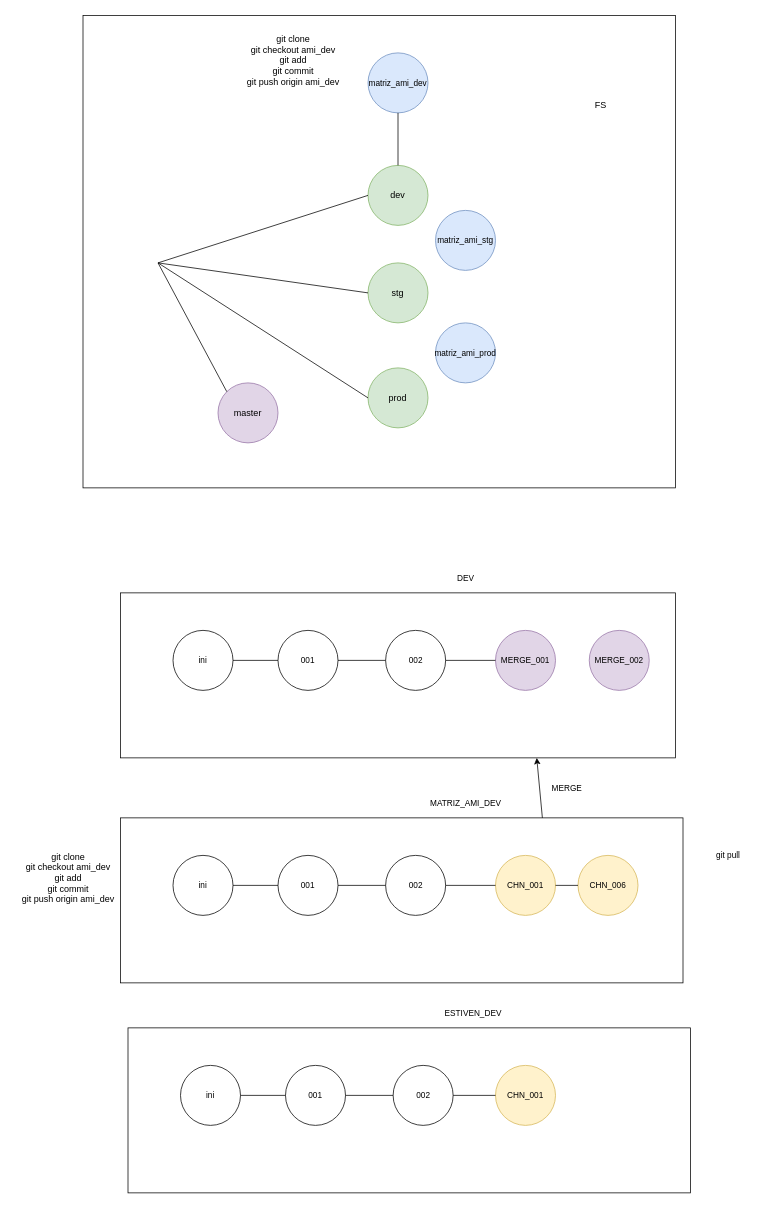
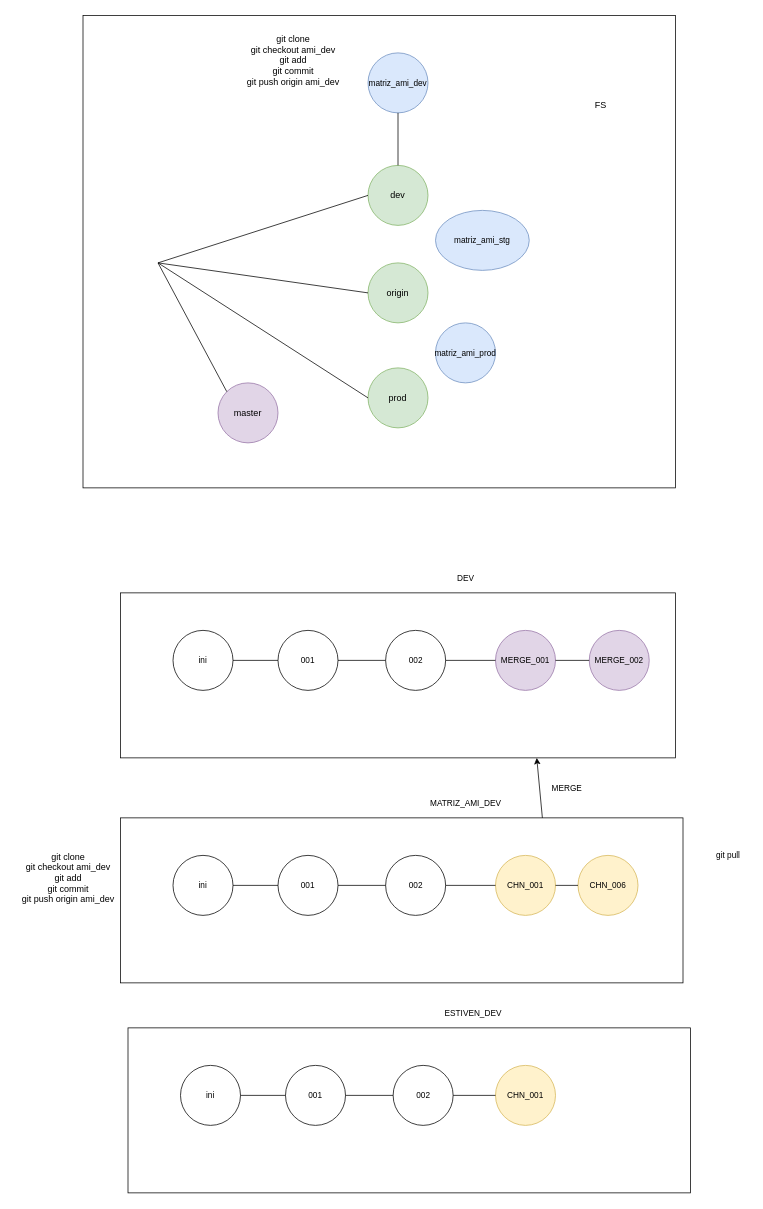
node "matriz_ami_stg": size 60x60 -> 94x60
node "stg": label "stg" -> "origin"
edge "MERGE_001" -- "MERGE_002": added
